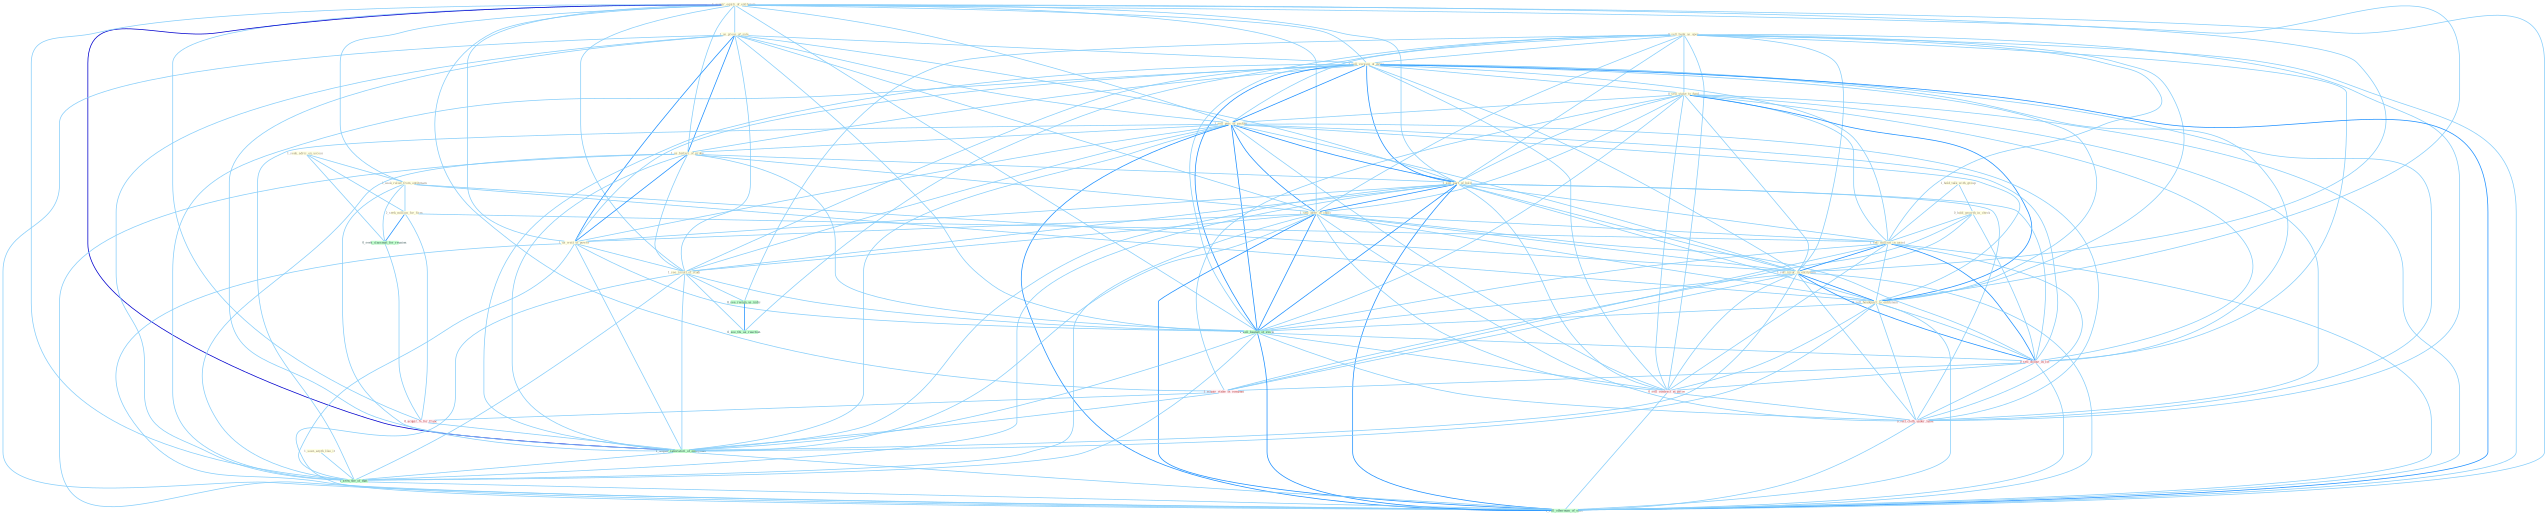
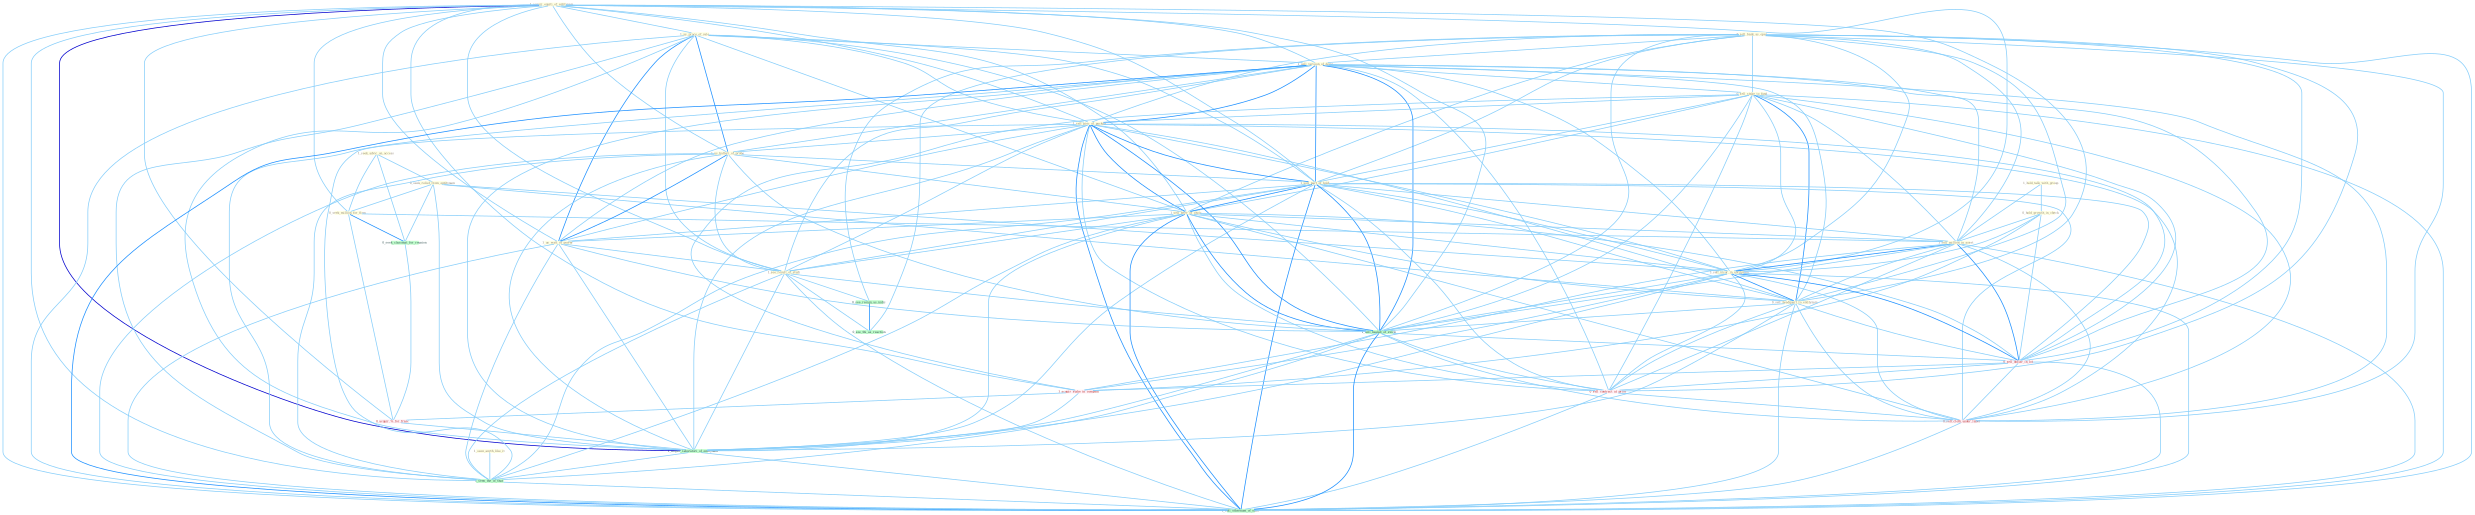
edge "1_acquir_equiti_of_entitynam" -- "0_seek_relief_from_entitynam": now "1_acquir_equiti_of_entitynam" -- "0_seek_million_for_firm"
